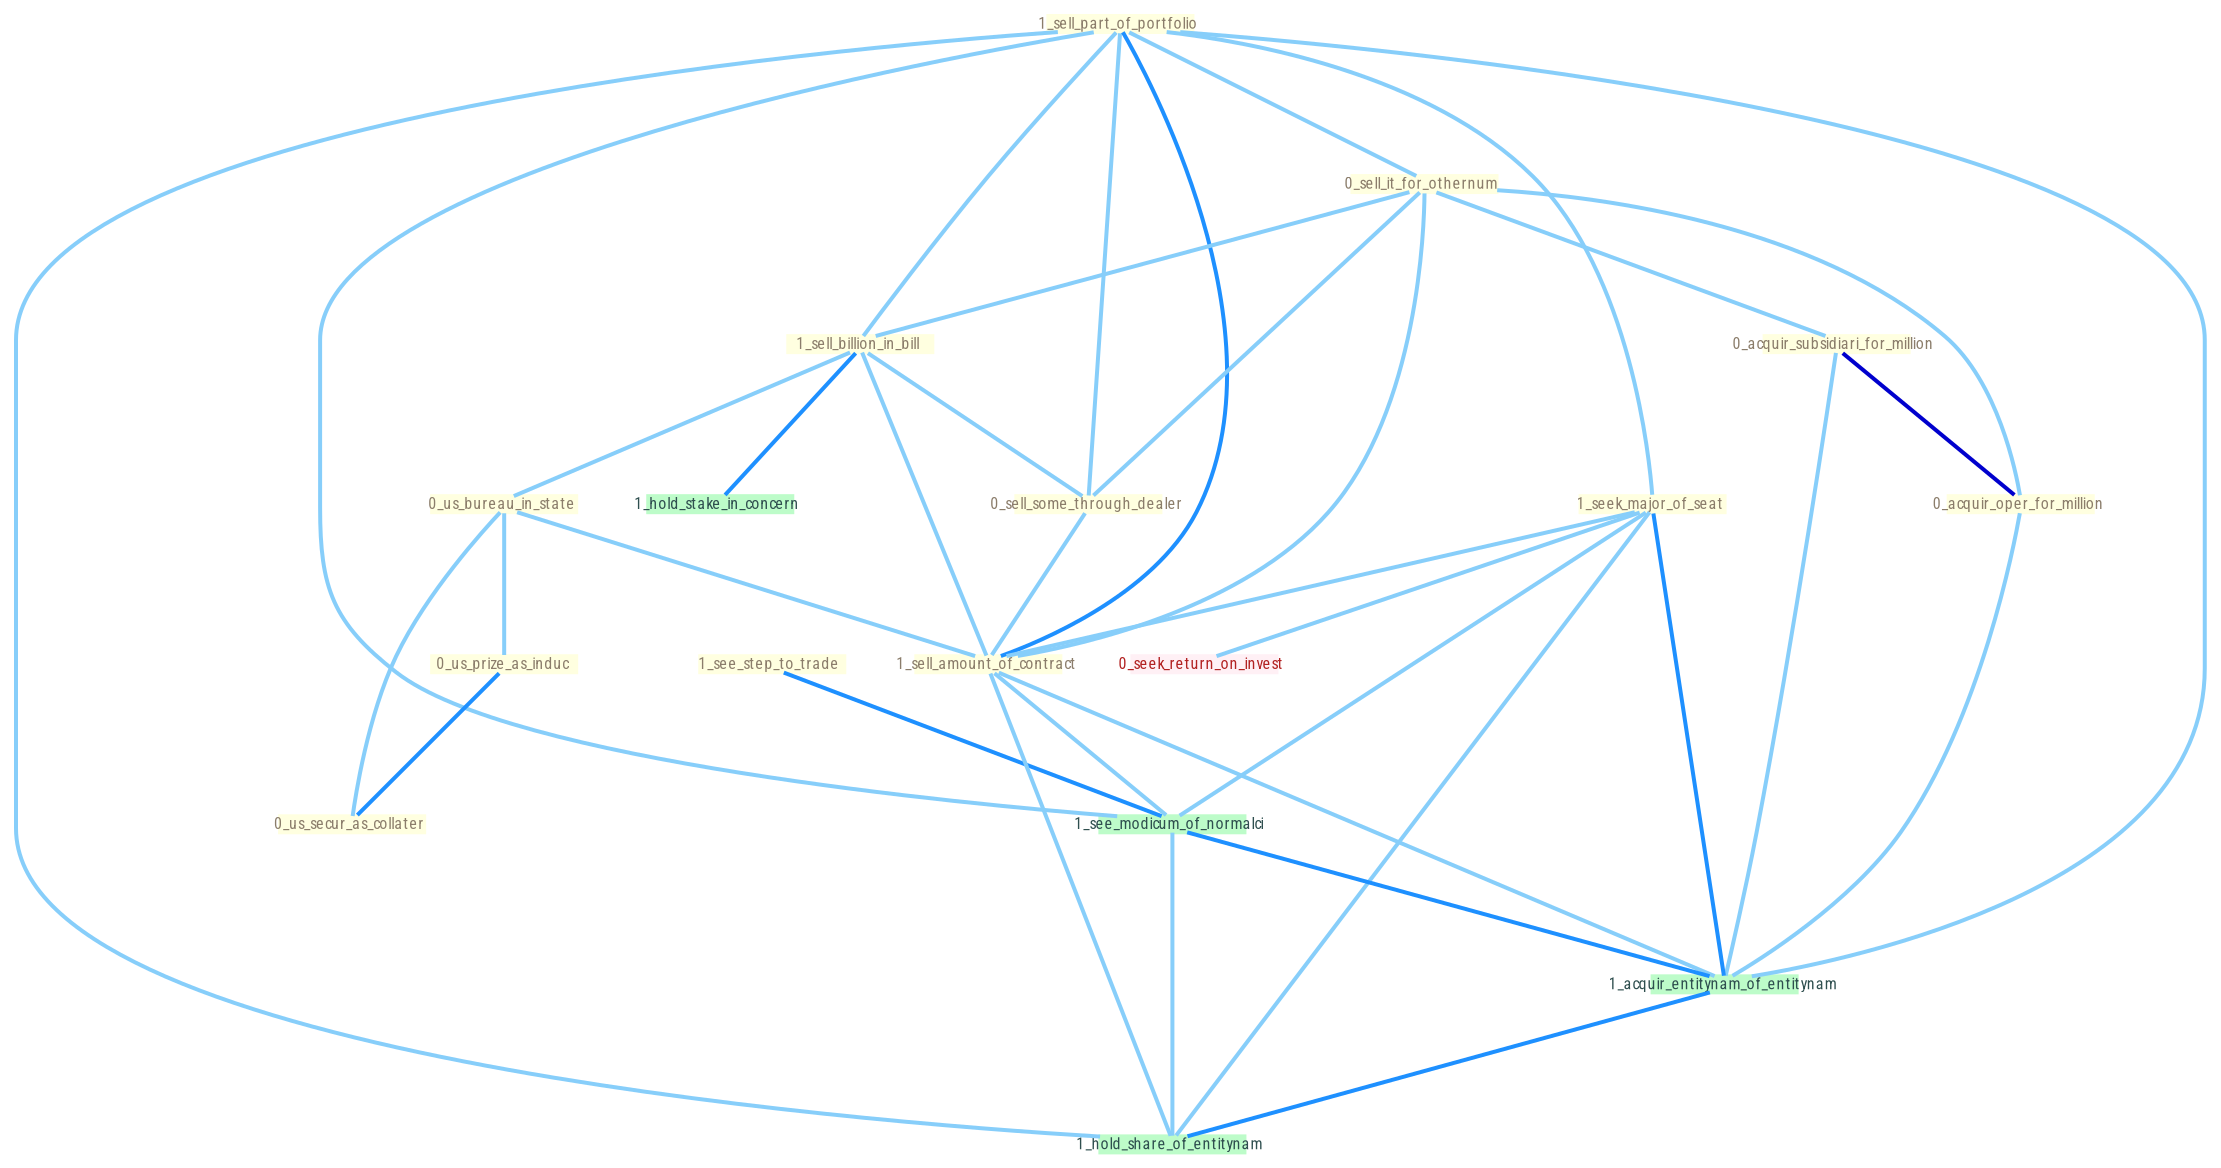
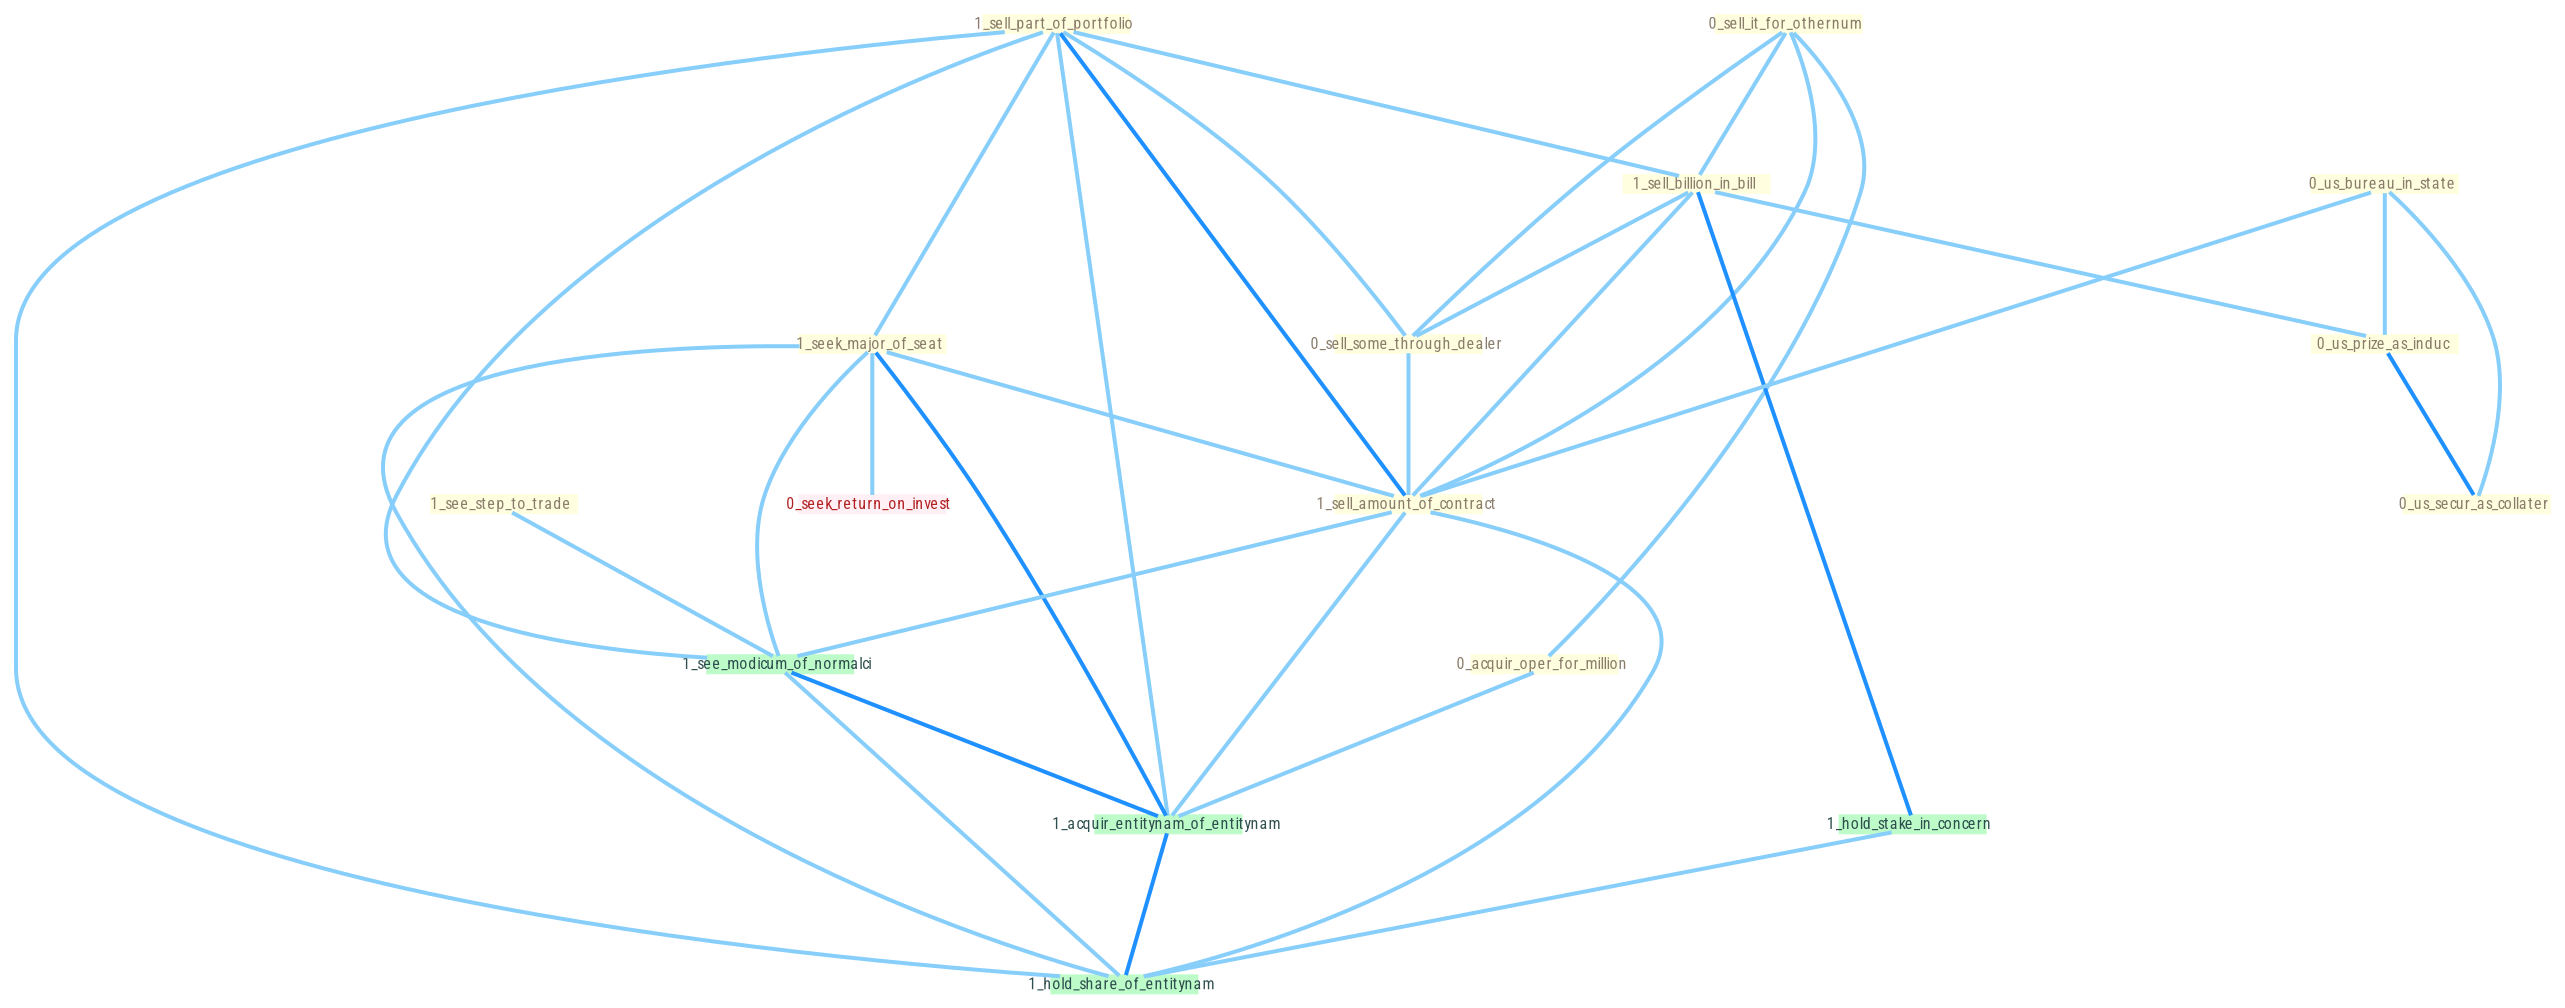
edge "1_sell_part_of_portfolio" -- "0_sell_it_for_othernum": removed
node "0_acquir_subsidiari_for_million": removed
edge "1_sell_billion_in_bill" -- "0_us_bureau_in_state": now "1_sell_billion_in_bill" -- "0_us_prize_as_induc"
edge "1_see_step_to_trade" -- "1_see_modicum_of_normalci": color #1e90ff -> #87cefa
edge "1_hold_stake_in_concern" -- "1_hold_share_of_entitynam": added
